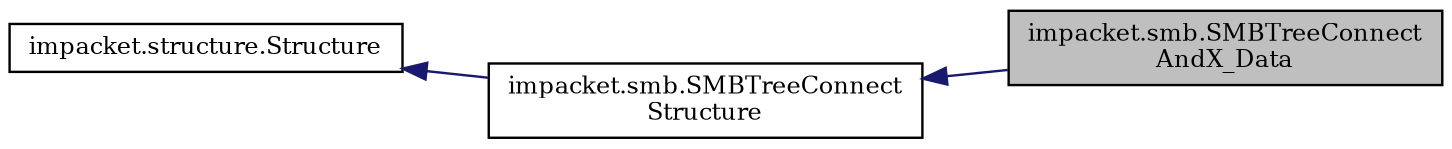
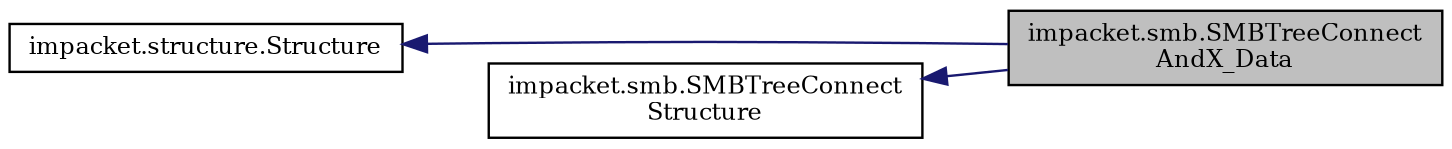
edge "impacket.smb.SMBTreeConnect Structure" -> "impacket.structure.Structure": now "impacket.smb.SMBTreeConnect AndX_Data" -> "impacket.structure.Structure"
